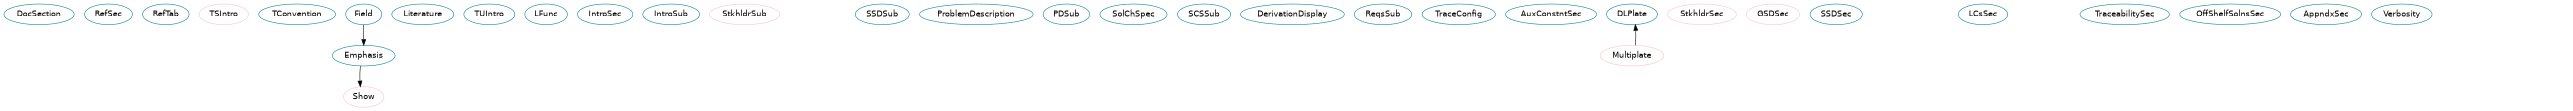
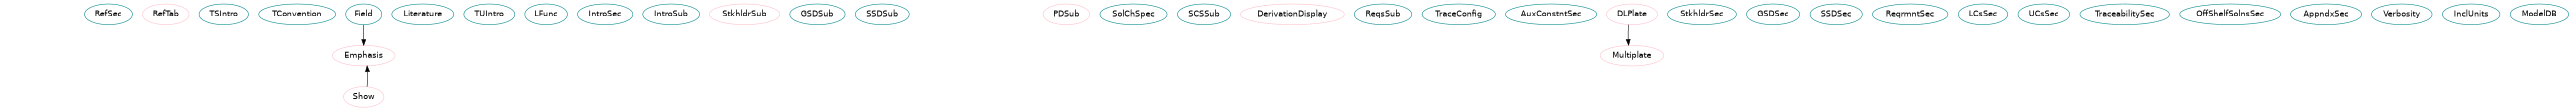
node "DocSection": removed
node "RefTab": color turquoise4 -> pink
node "TSIntro": color pink -> turquoise4
node "GSDSub": added
node "ProblemDescription": removed
node "PDSub": color turquoise4 -> pink
node "DerivationDisplay": color turquoise4 -> pink
node "DLPlate": color turquoise4 -> pink
node "StkhldrSec": color pink -> turquoise4
node "GSDSec": color pink -> turquoise4
node "ReqrmntSec": added
node "UCsSec": added
node "InclUnits": added
node "ModelDB": added
edge "Multiplate" -> "DLPlate": reversed
node "Emphasis": color turquoise4 -> pink
edge "Emphasis" -> "Show": reversed
